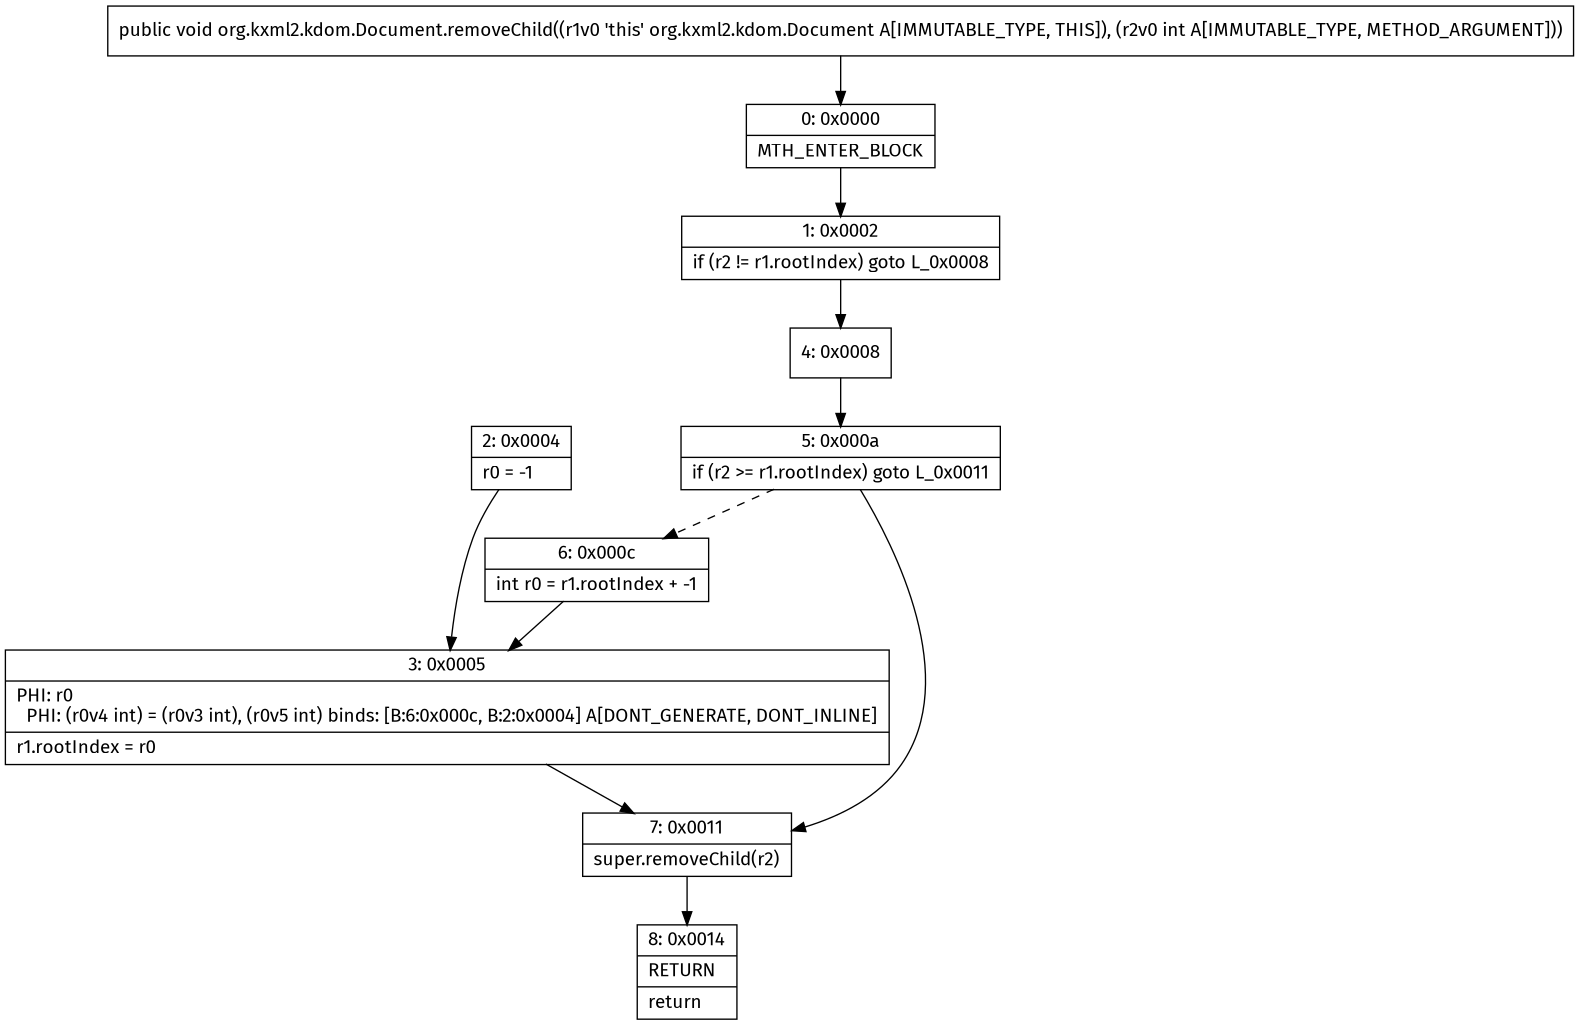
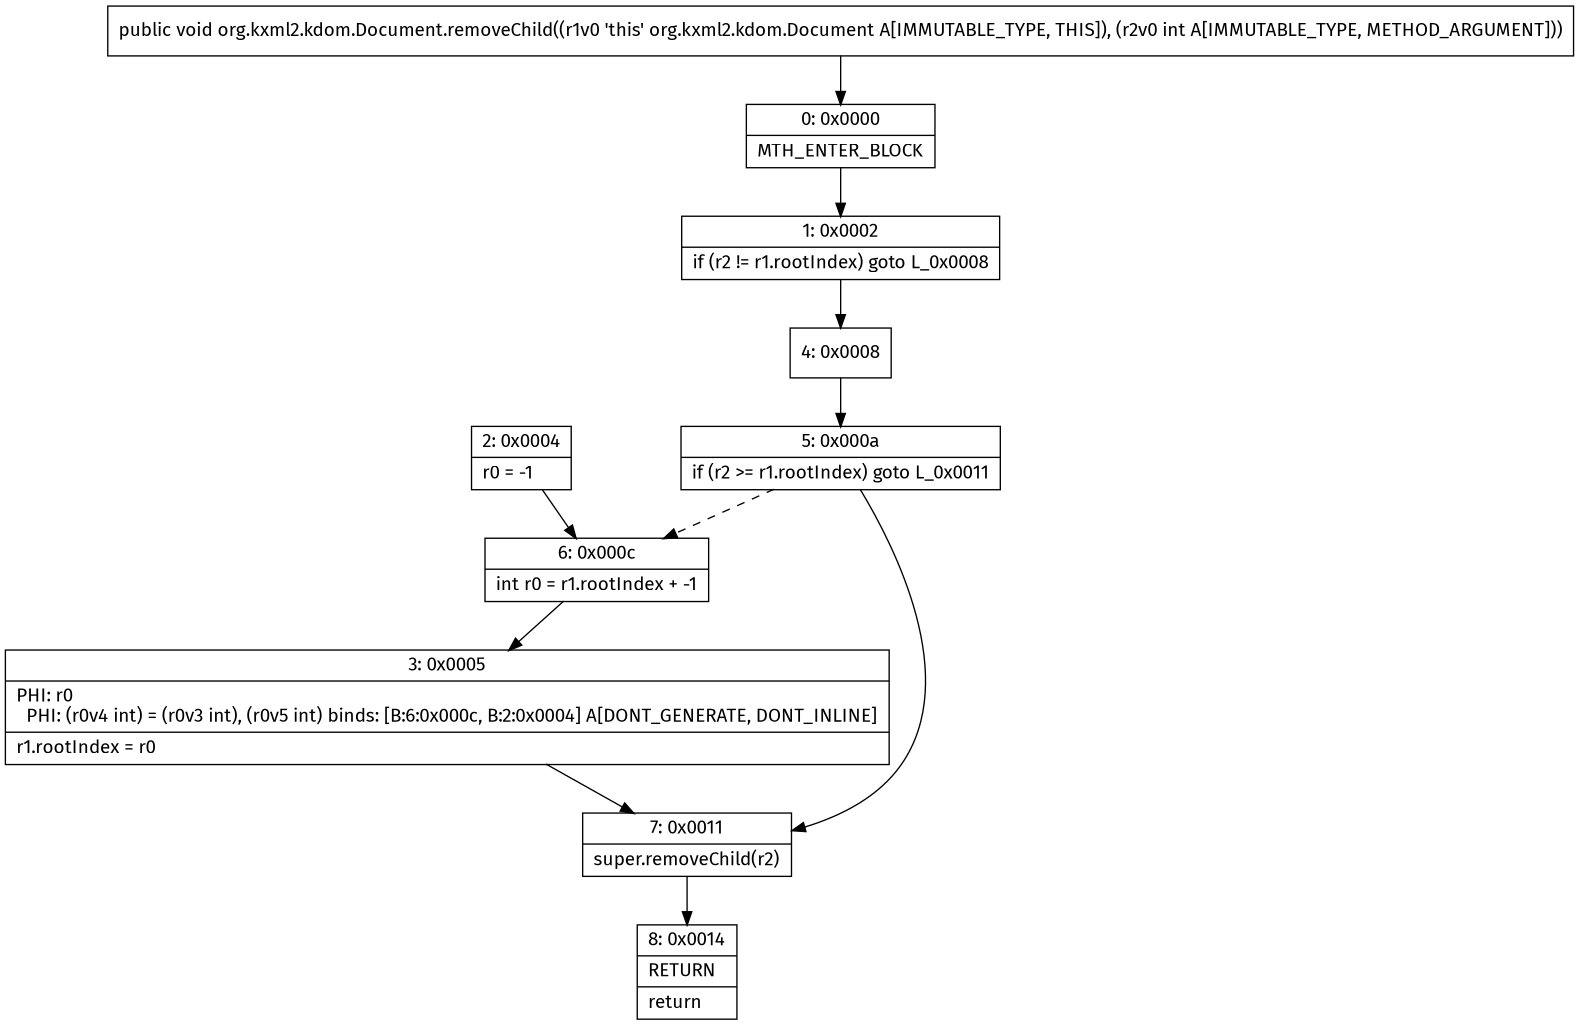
edge "2: 0x0004" -> "3: 0x0005": now "2: 0x0004" -> "6: 0x000c"
